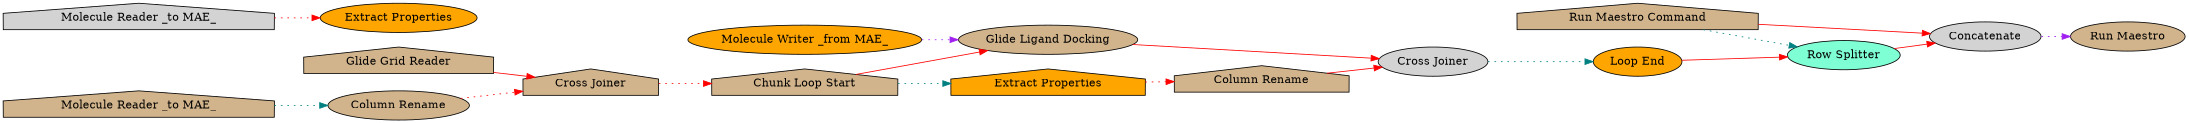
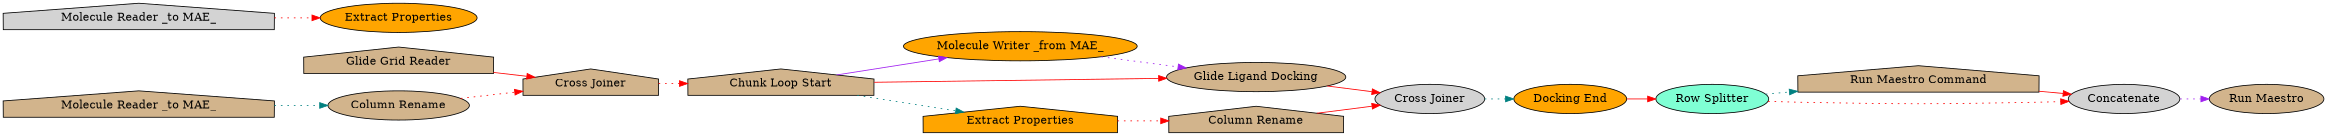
edge "Run Maestro Command" -> "Row Splitter": reversed
edge "Row Splitter" -> "Concatenate": style solid -> dotted
node "Loop End": label "Loop End" -> "Docking End"
edge "Chunk Loop Start" -> "Molecule Writer _from MAE_": added
